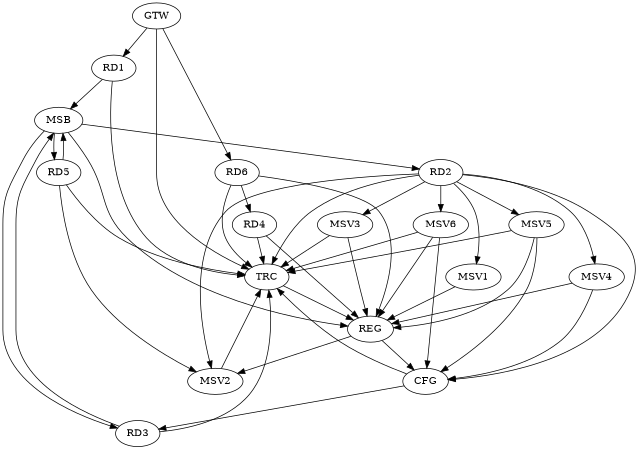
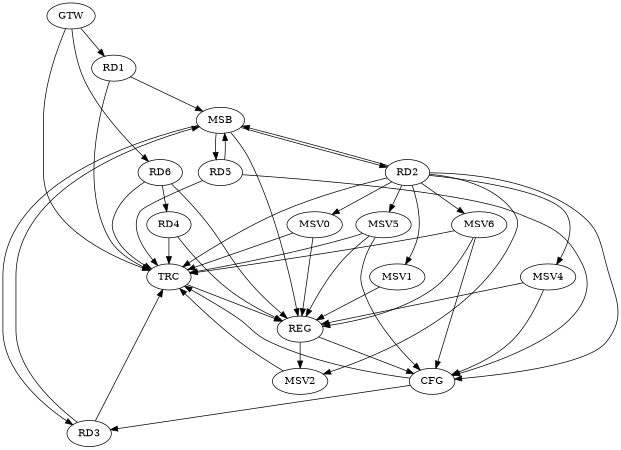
edge "RD2" -> "MSB": added
node "MSV3": label "MSV3" -> "MSV0"
edge "RD5" -> "MSV2": now "RD5" -> "CFG"
